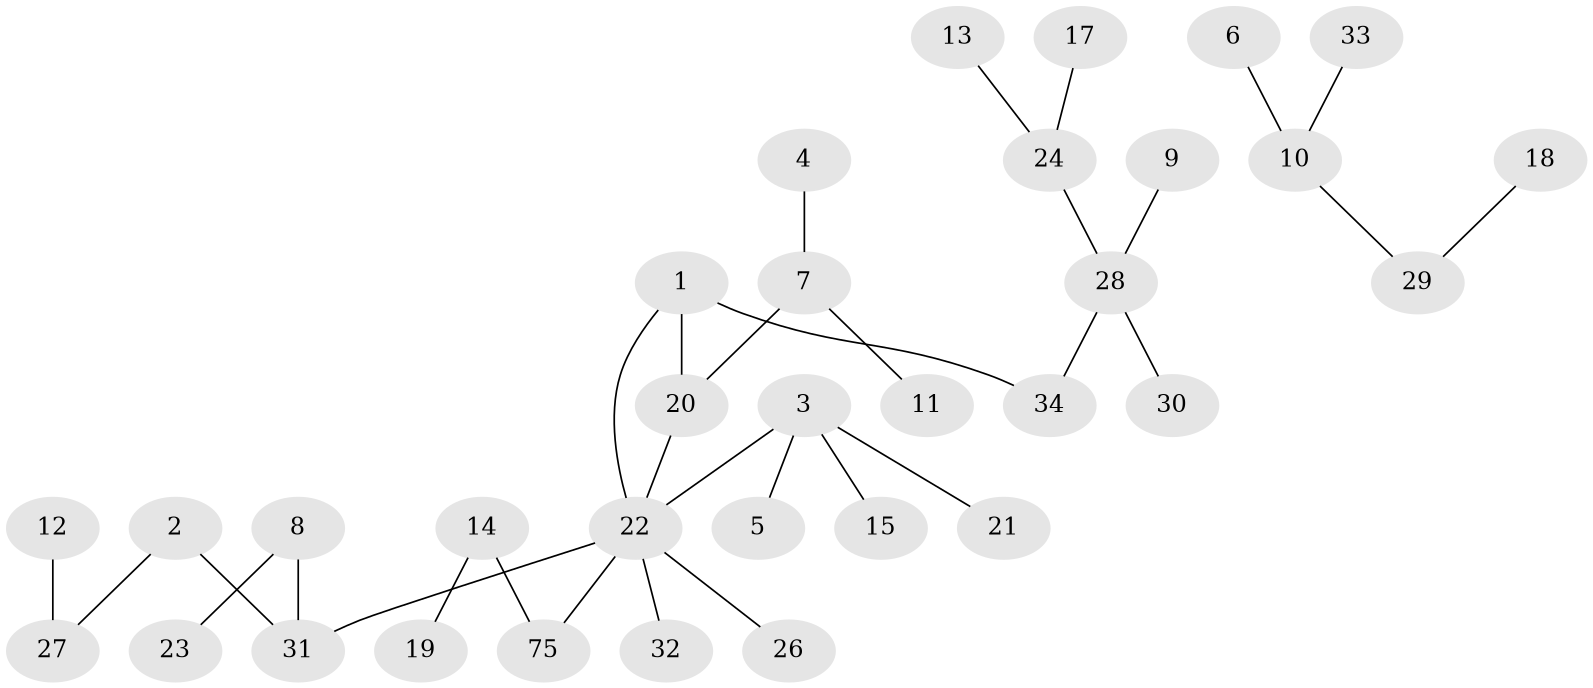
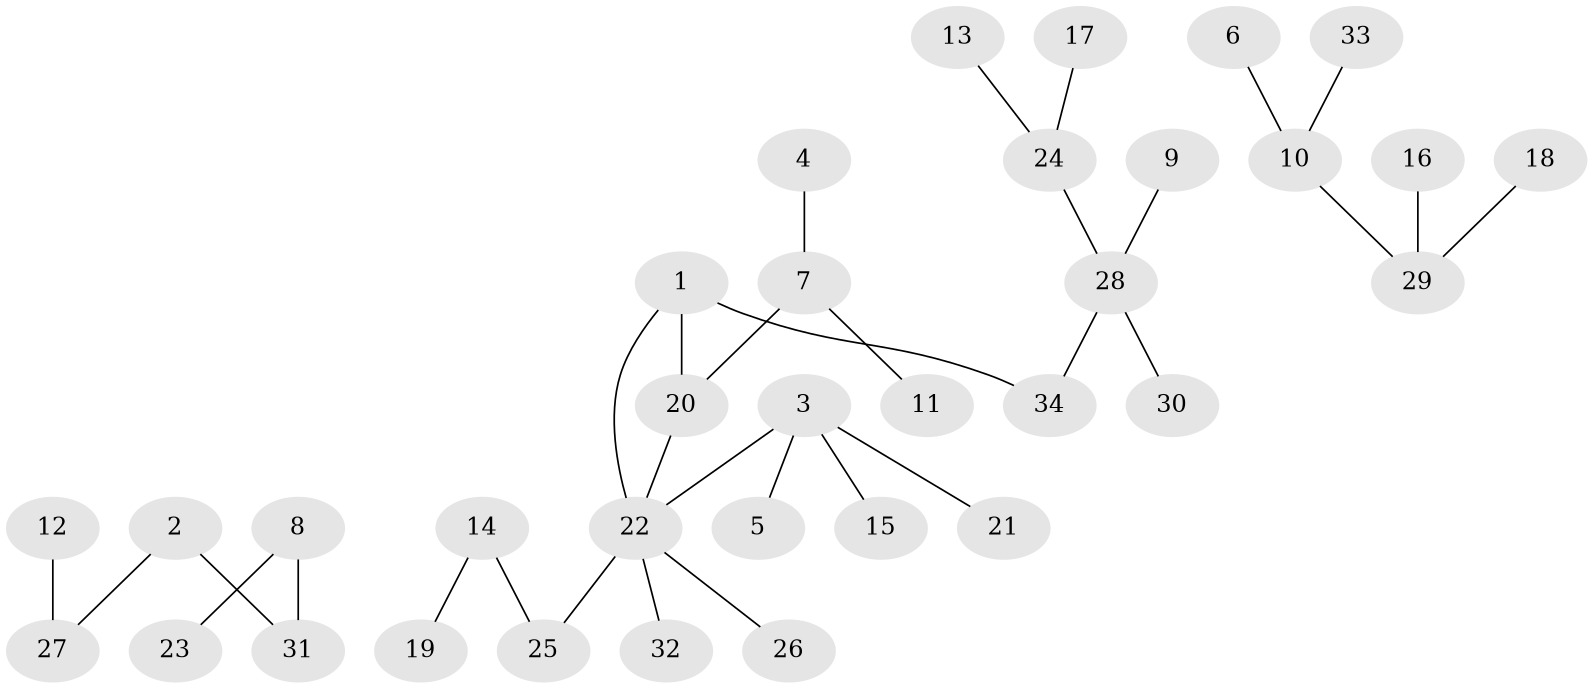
node "16": added
edge "22" -- "31": removed
node "75": label "75" -> "25"
